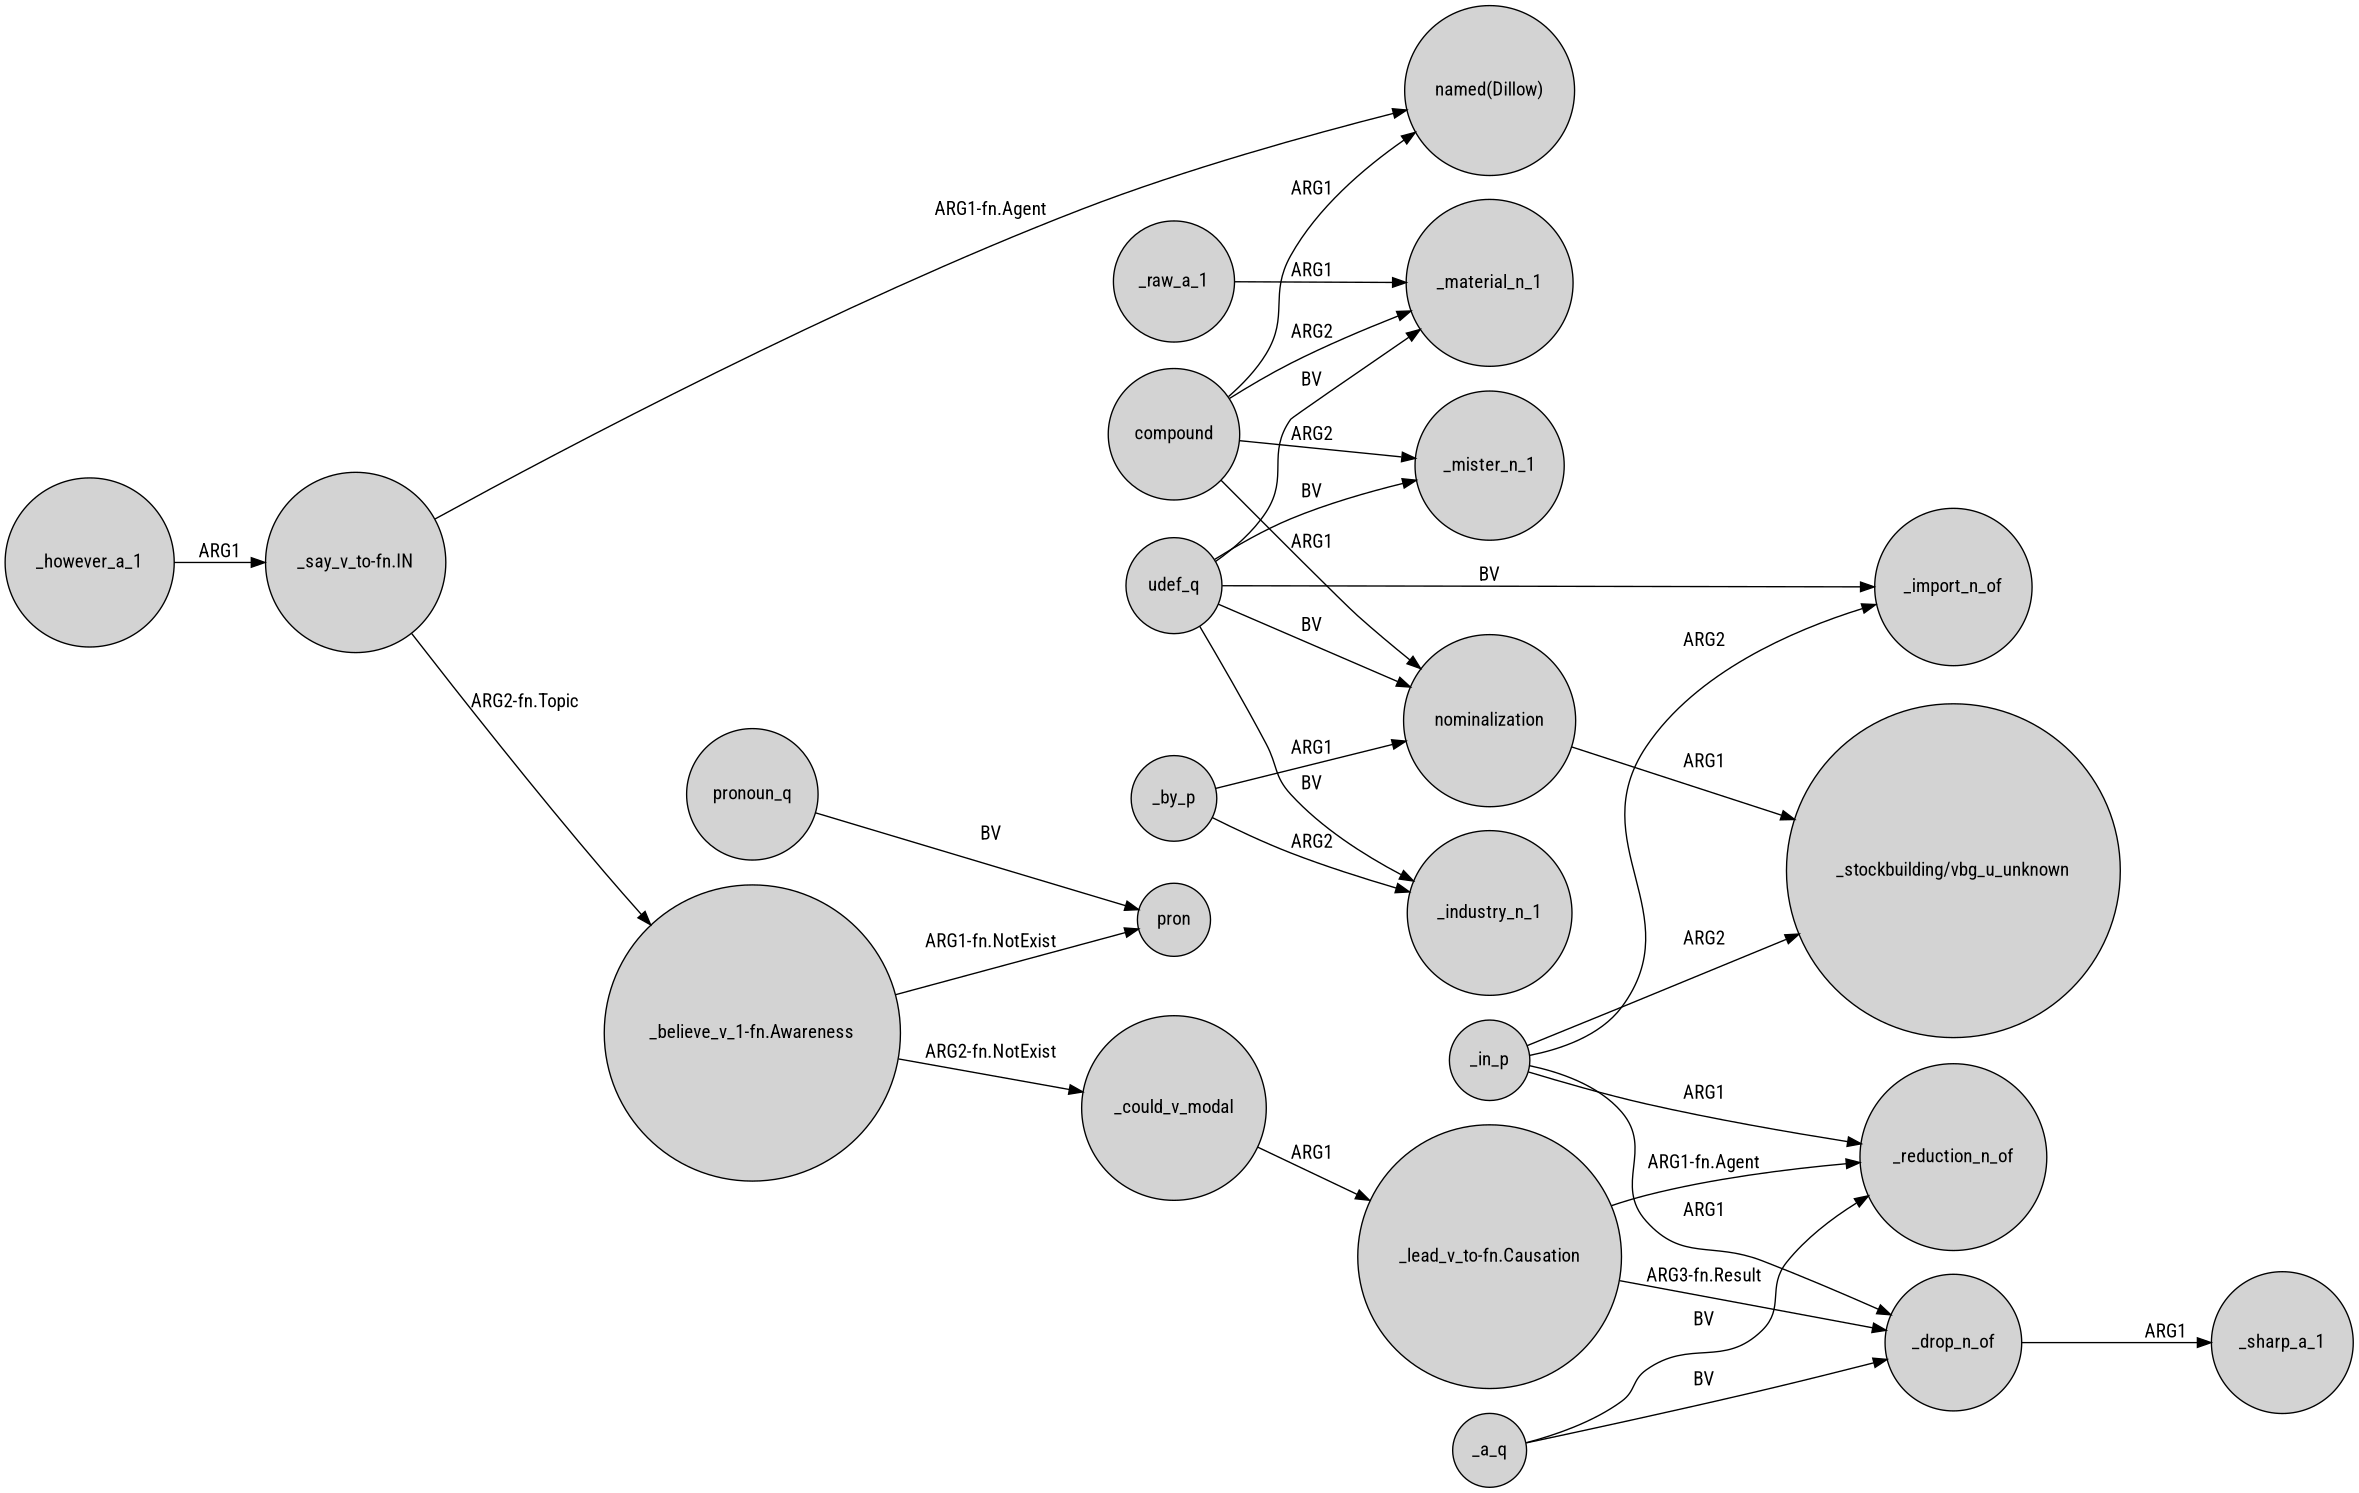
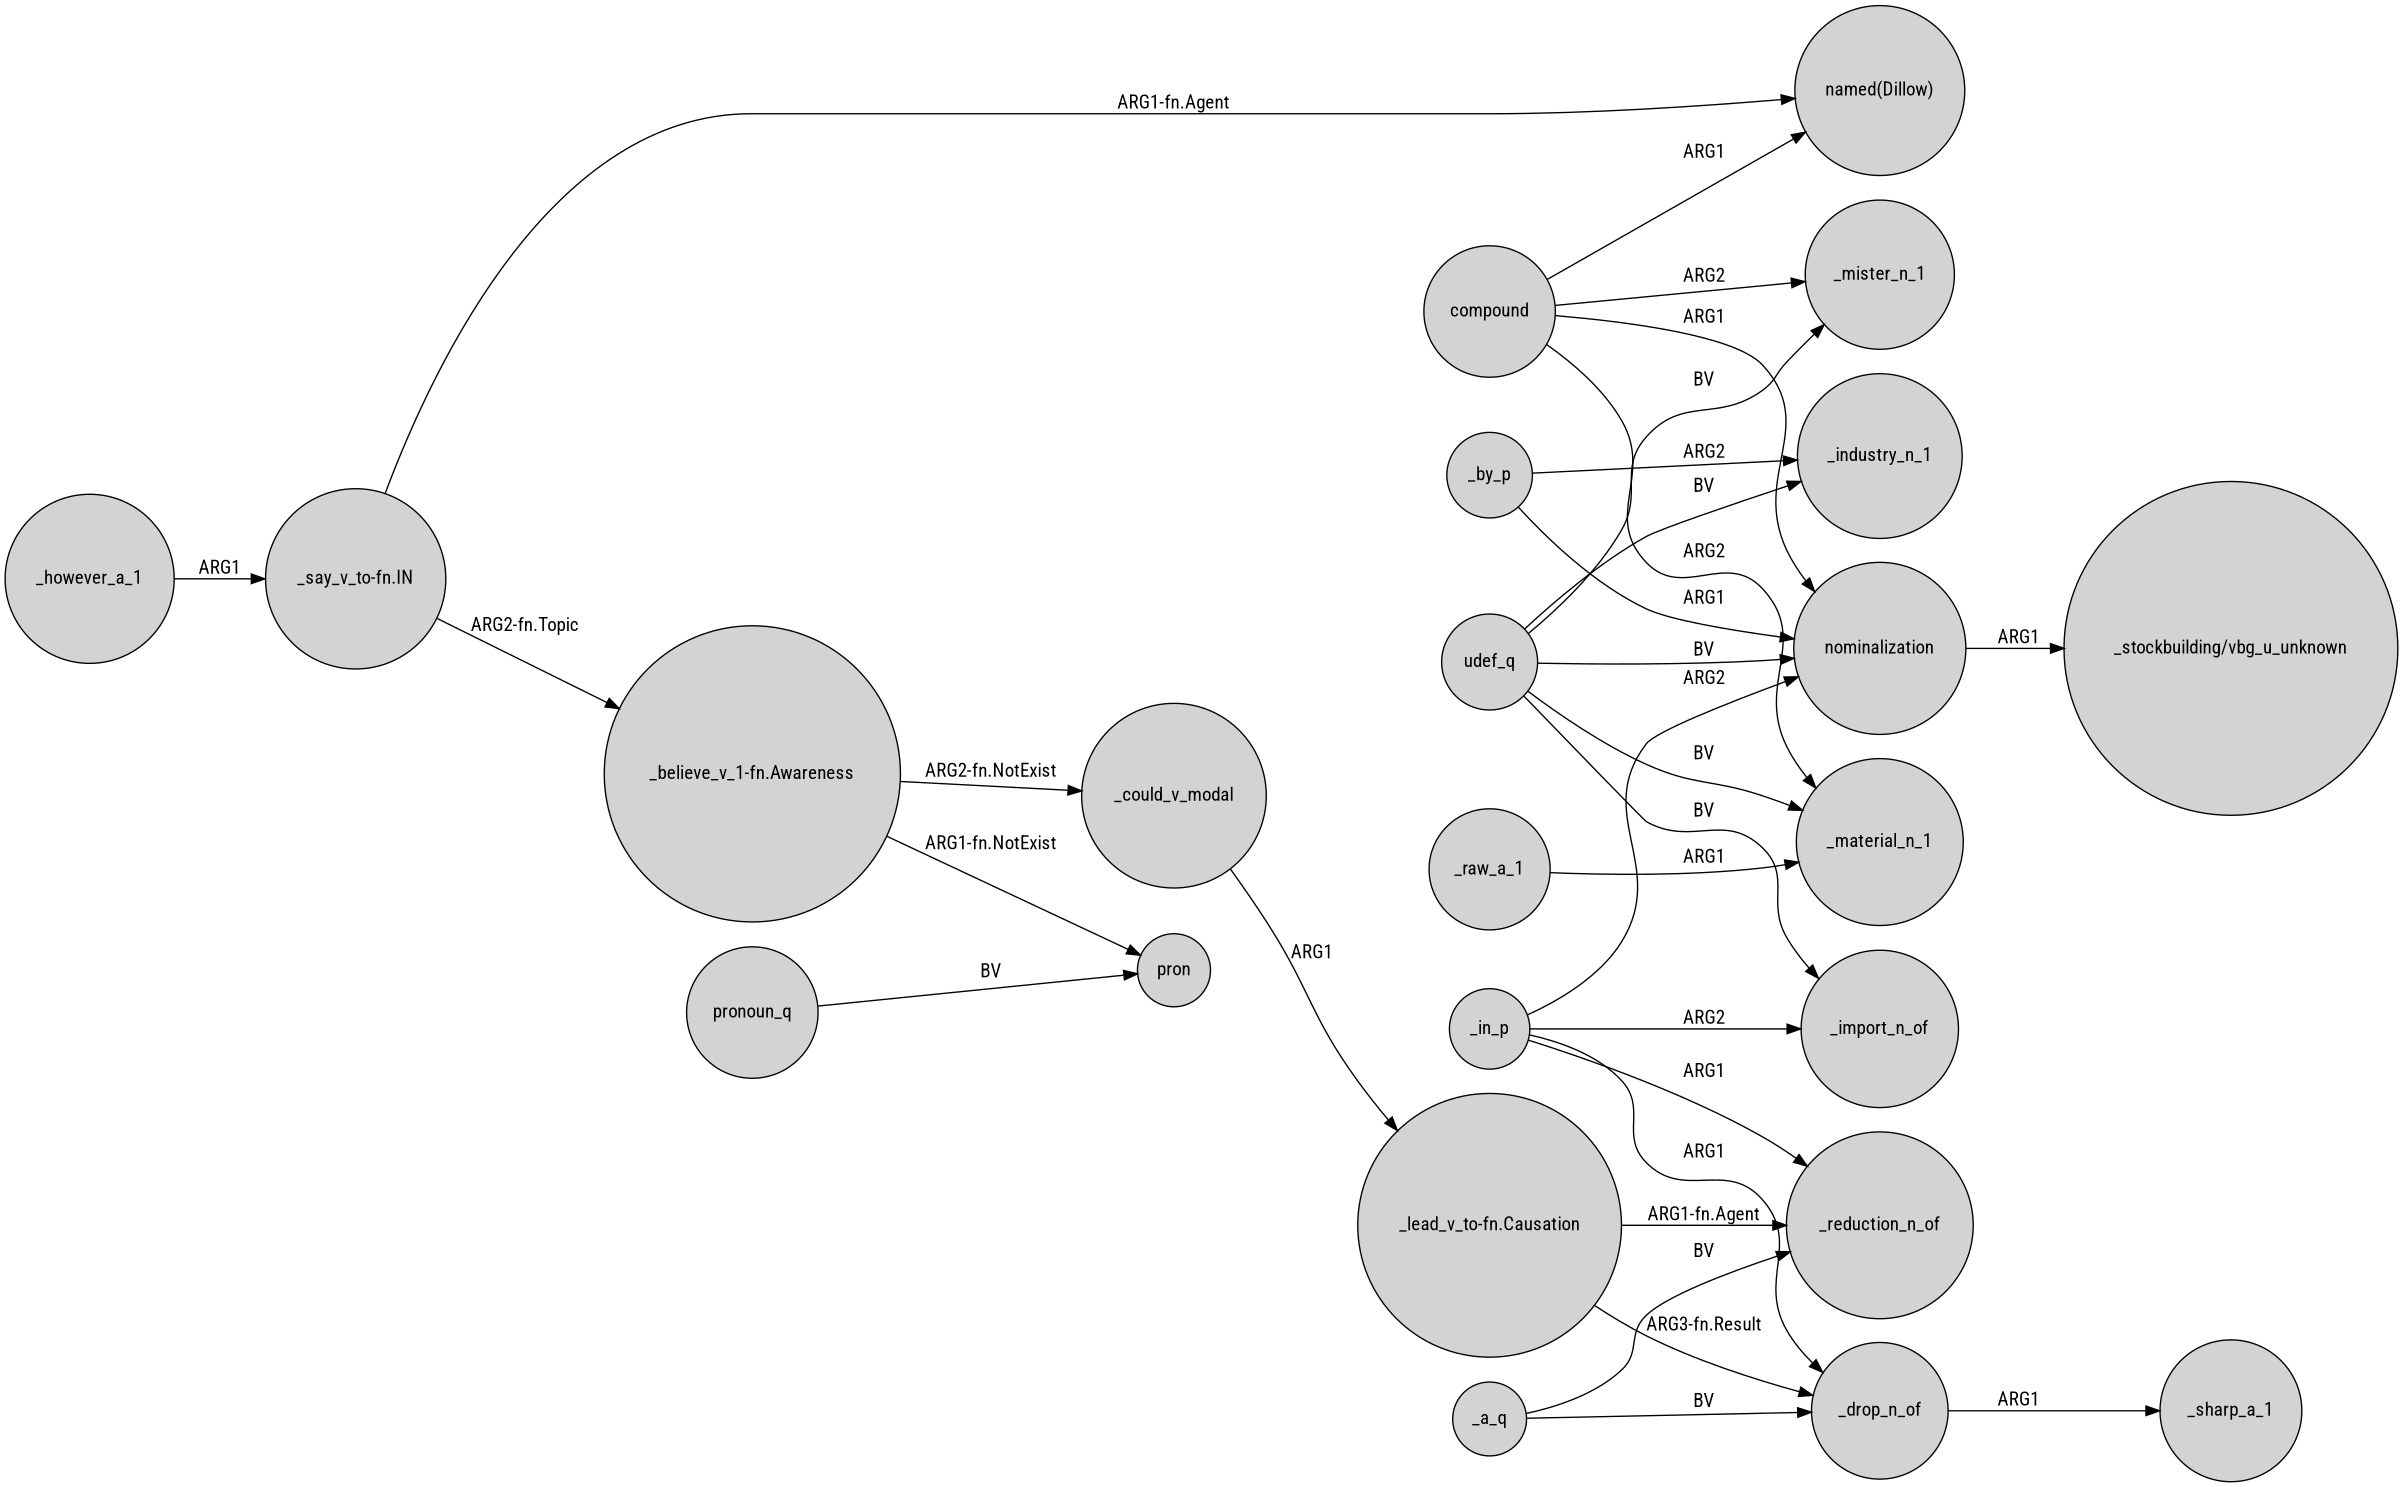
edge "_in_p" -> "_stockbuilding/vbg_u_unknown": now "_in_p" -> "nominalization"
